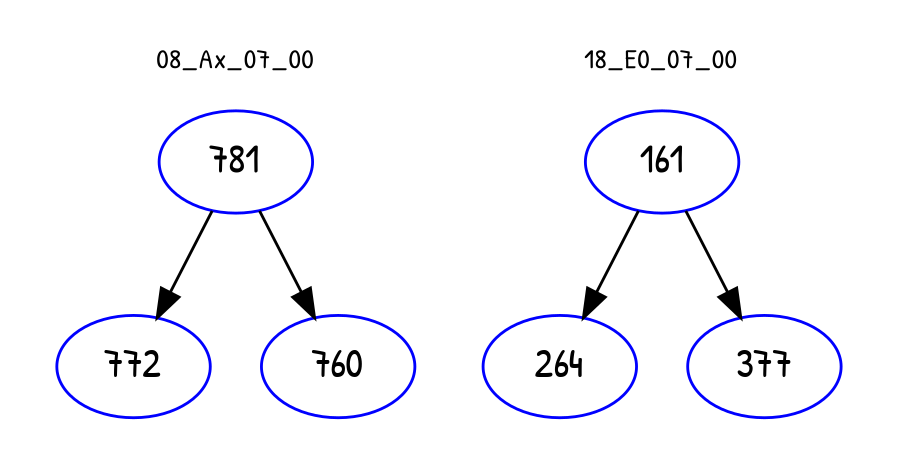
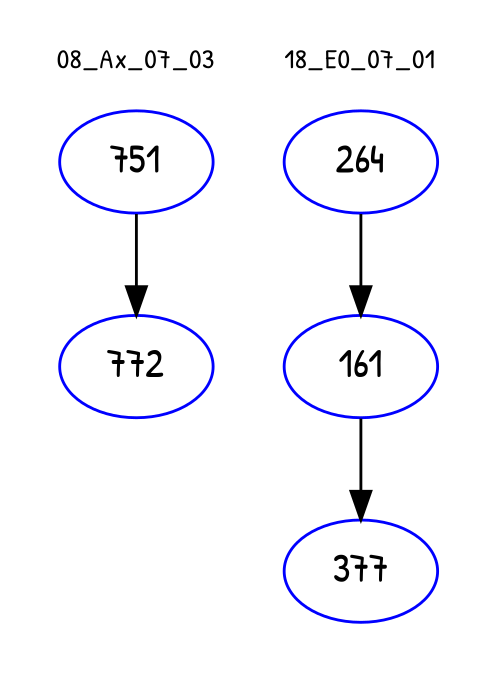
cluster "08_Ax_07_00": label "08_Ax_07_00" -> "08_Ax_07_03"
cluster "18_E0_07_00": label "18_E0_07_00" -> "18_E0_07_01"
node "781": label "781" -> "751"
edge "161" -> "264": reversed
node "760": removed
